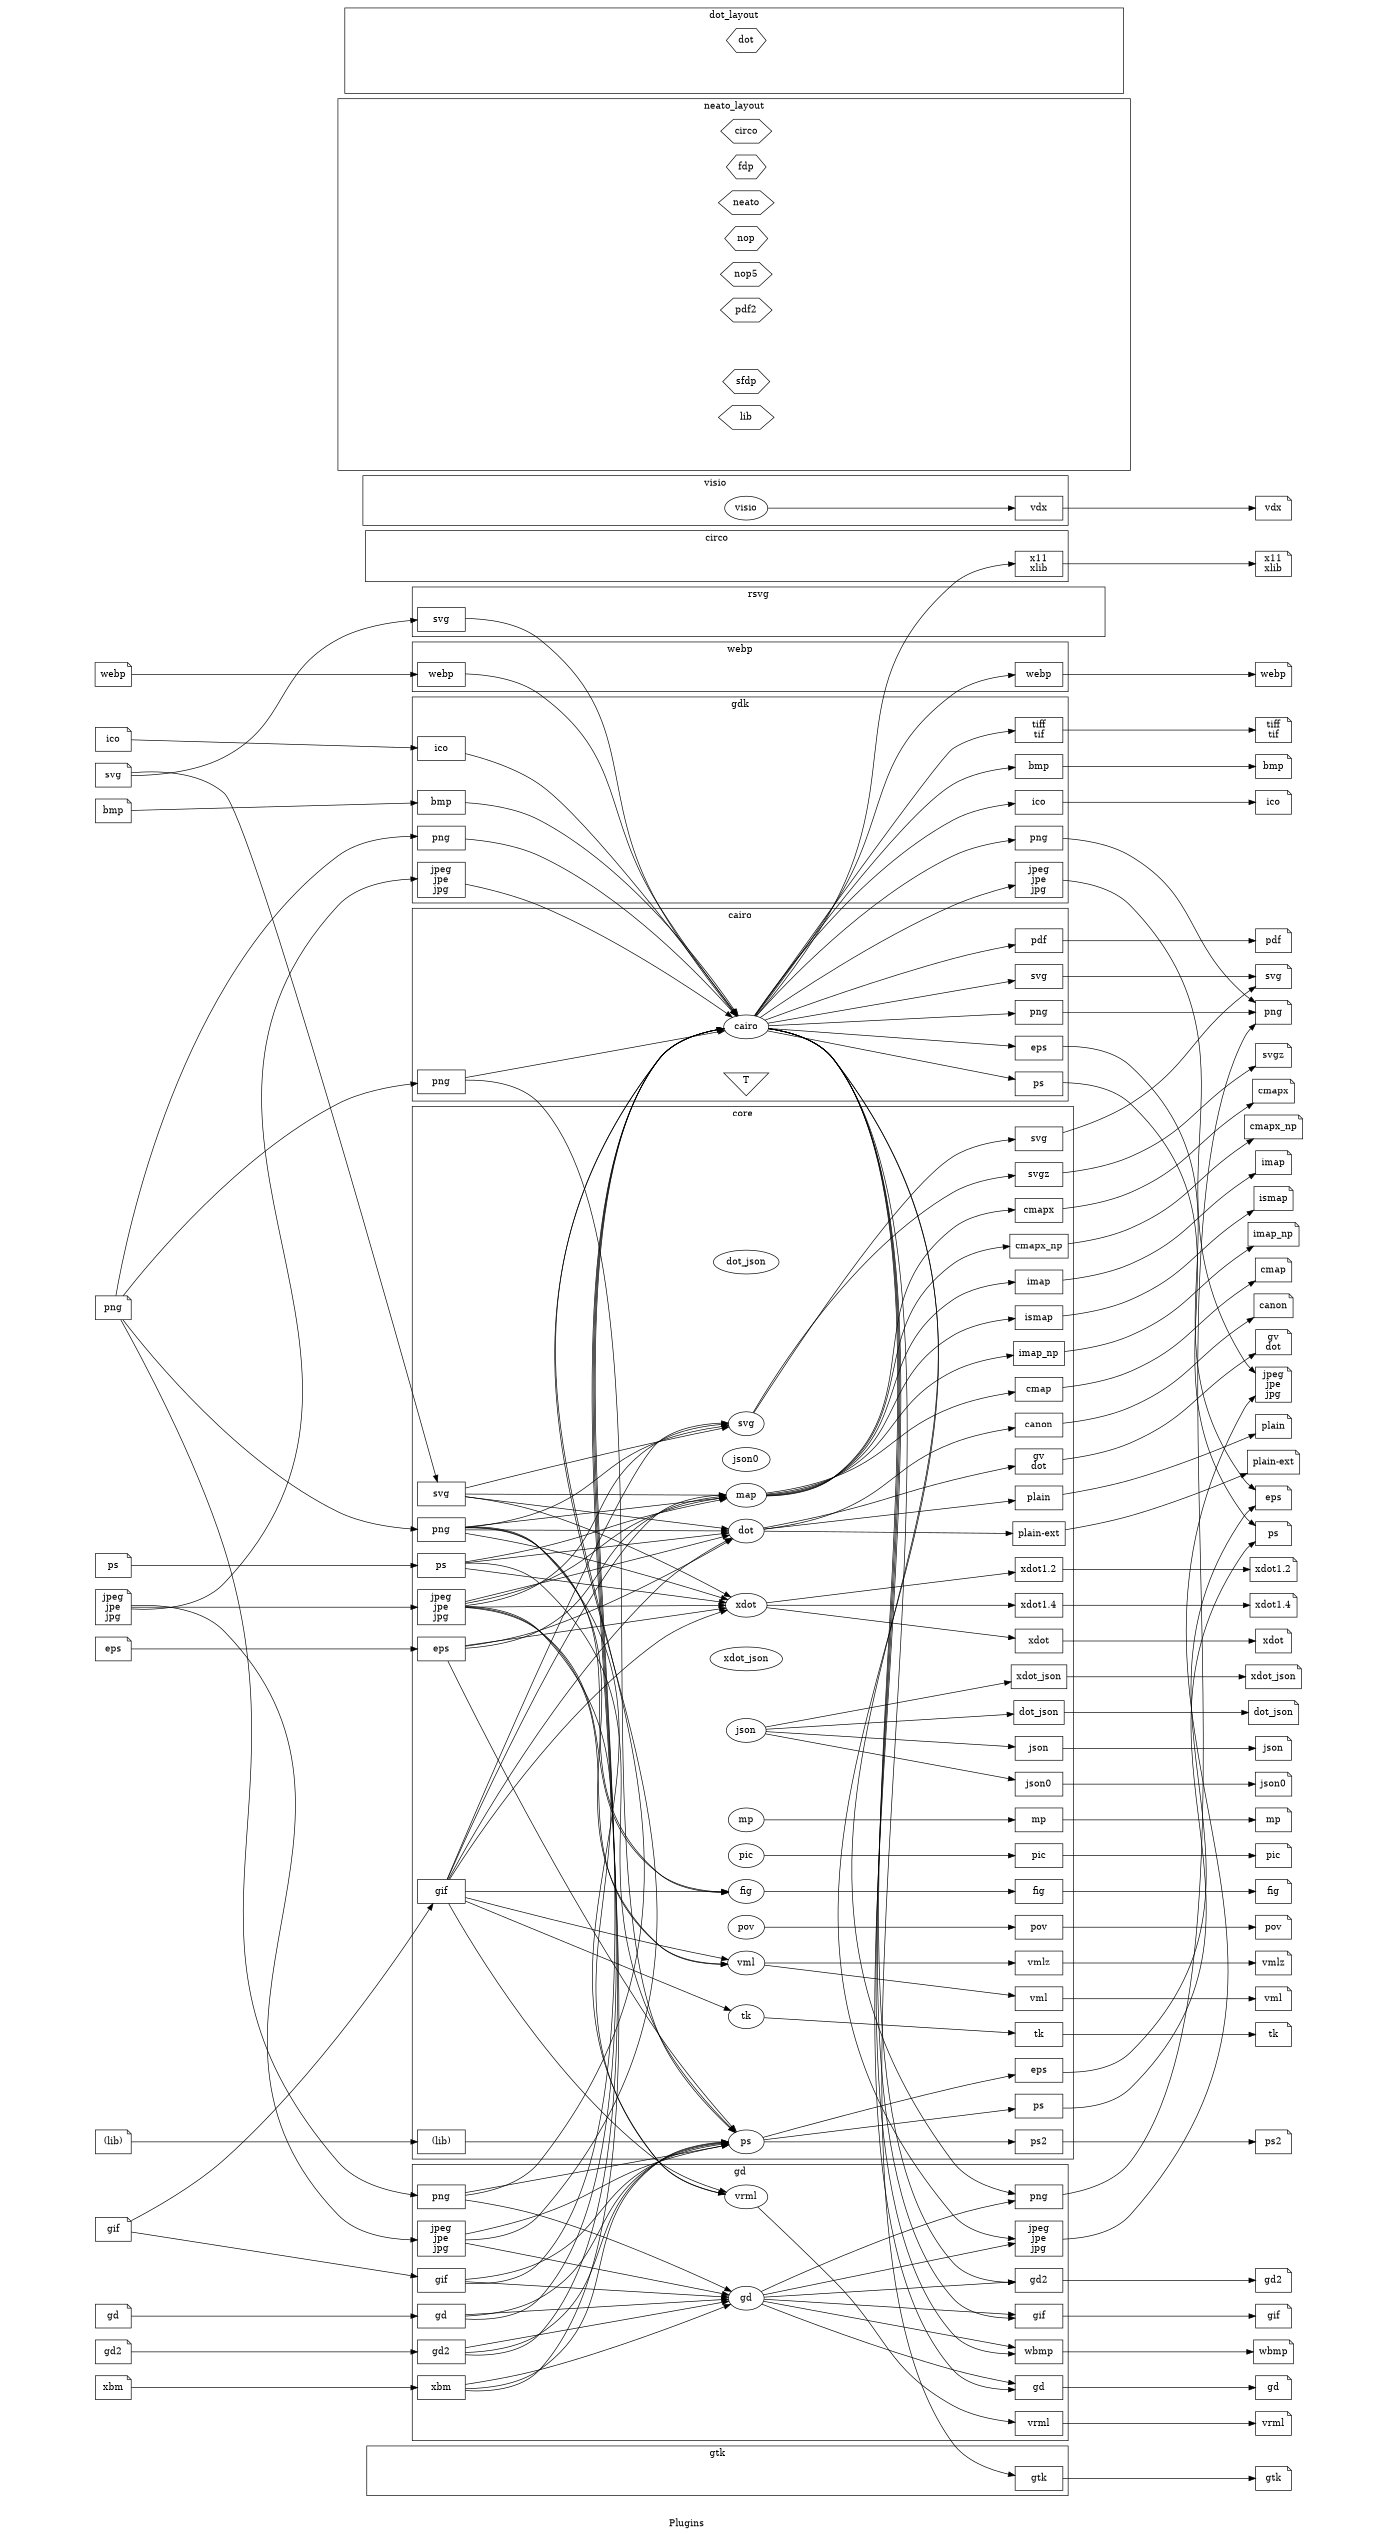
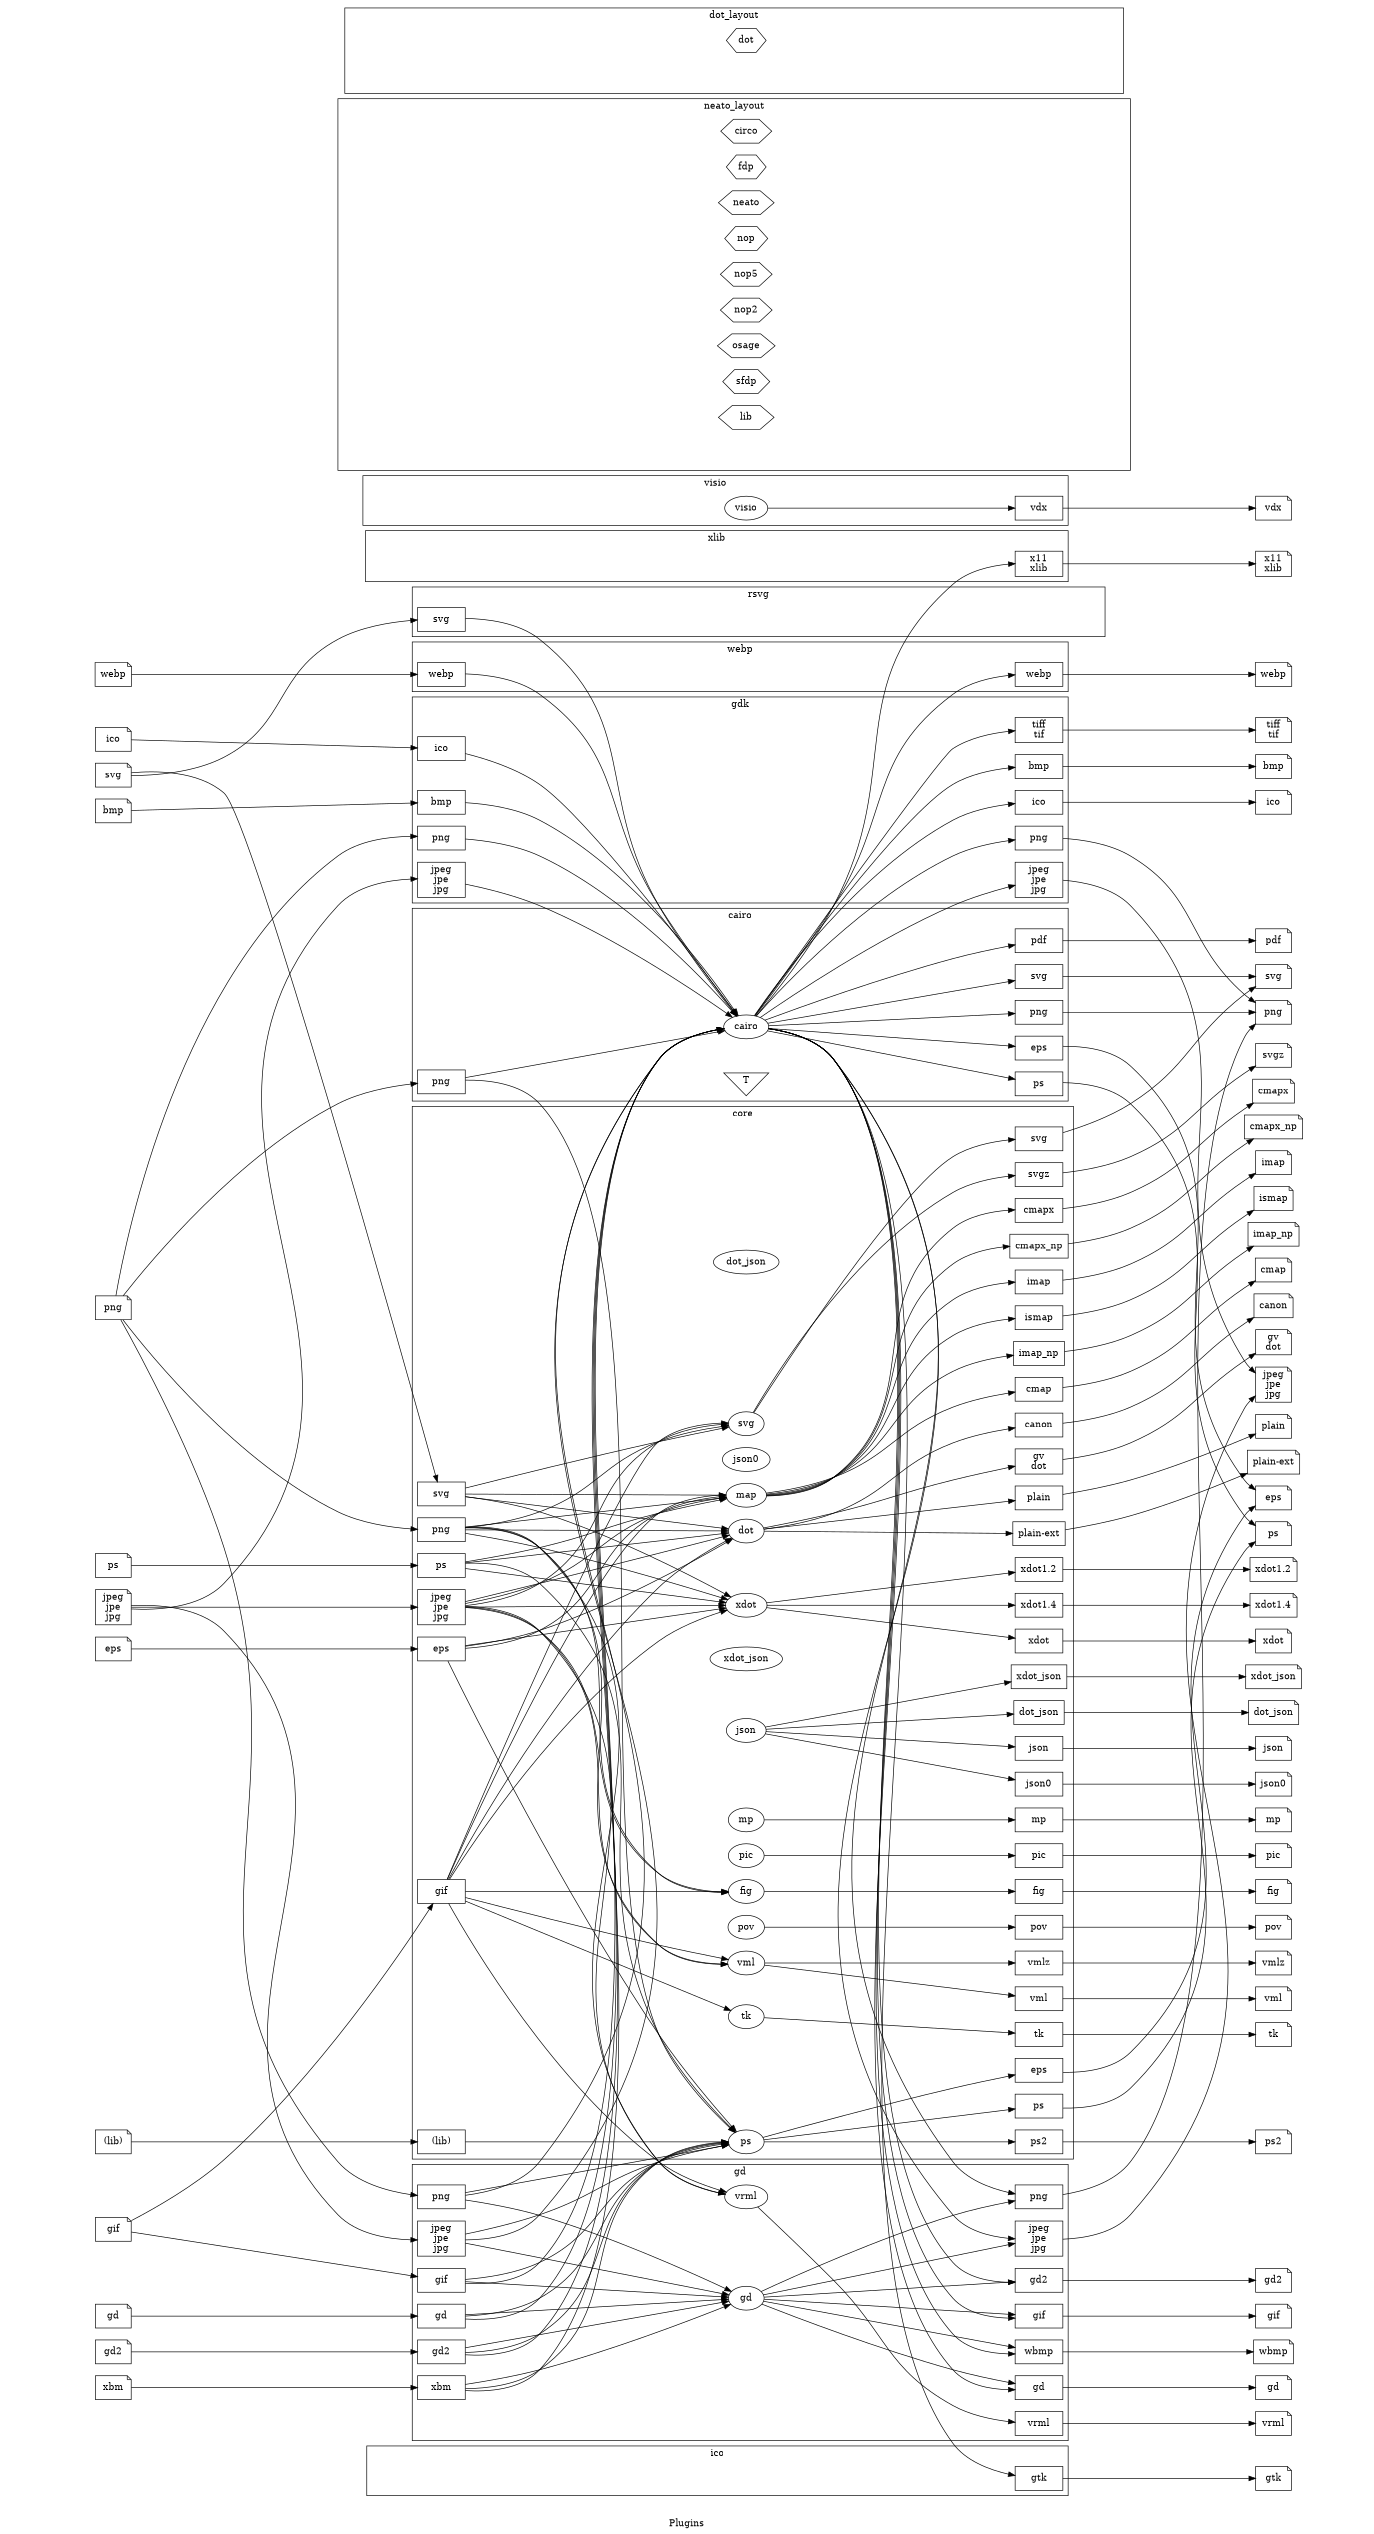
node "pdf2": label "pdf2" -> "nop2"
node "osage": added
cluster "circo": label "circo" -> "xlib"
cluster "gtk": label "gtk" -> "ico"
